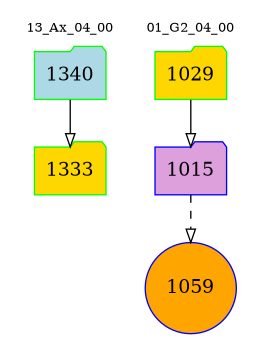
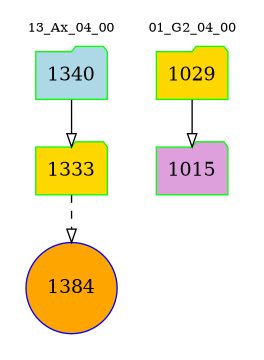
node "1015": color blue -> green
node "1384": added
node "1059": removed
